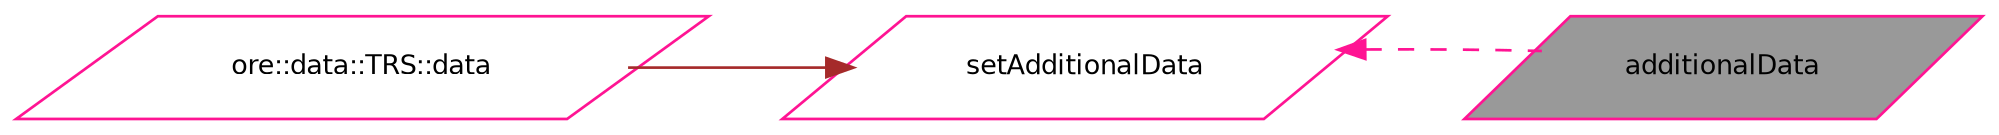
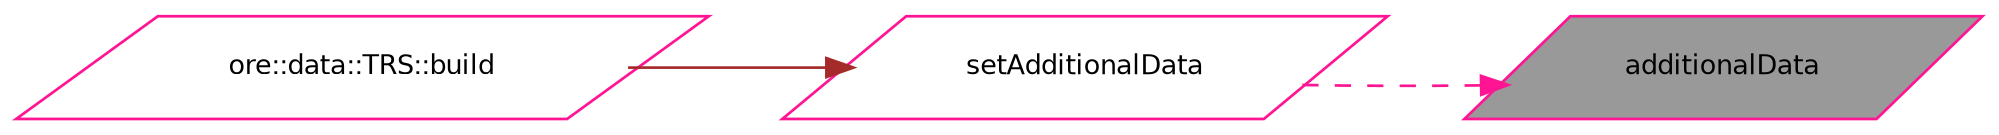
edge "additionalData" -> "setAdditionalData": reversed
node "ore::data::TRS::data": label "ore::data::TRS::data" -> "ore::data::TRS::build"
